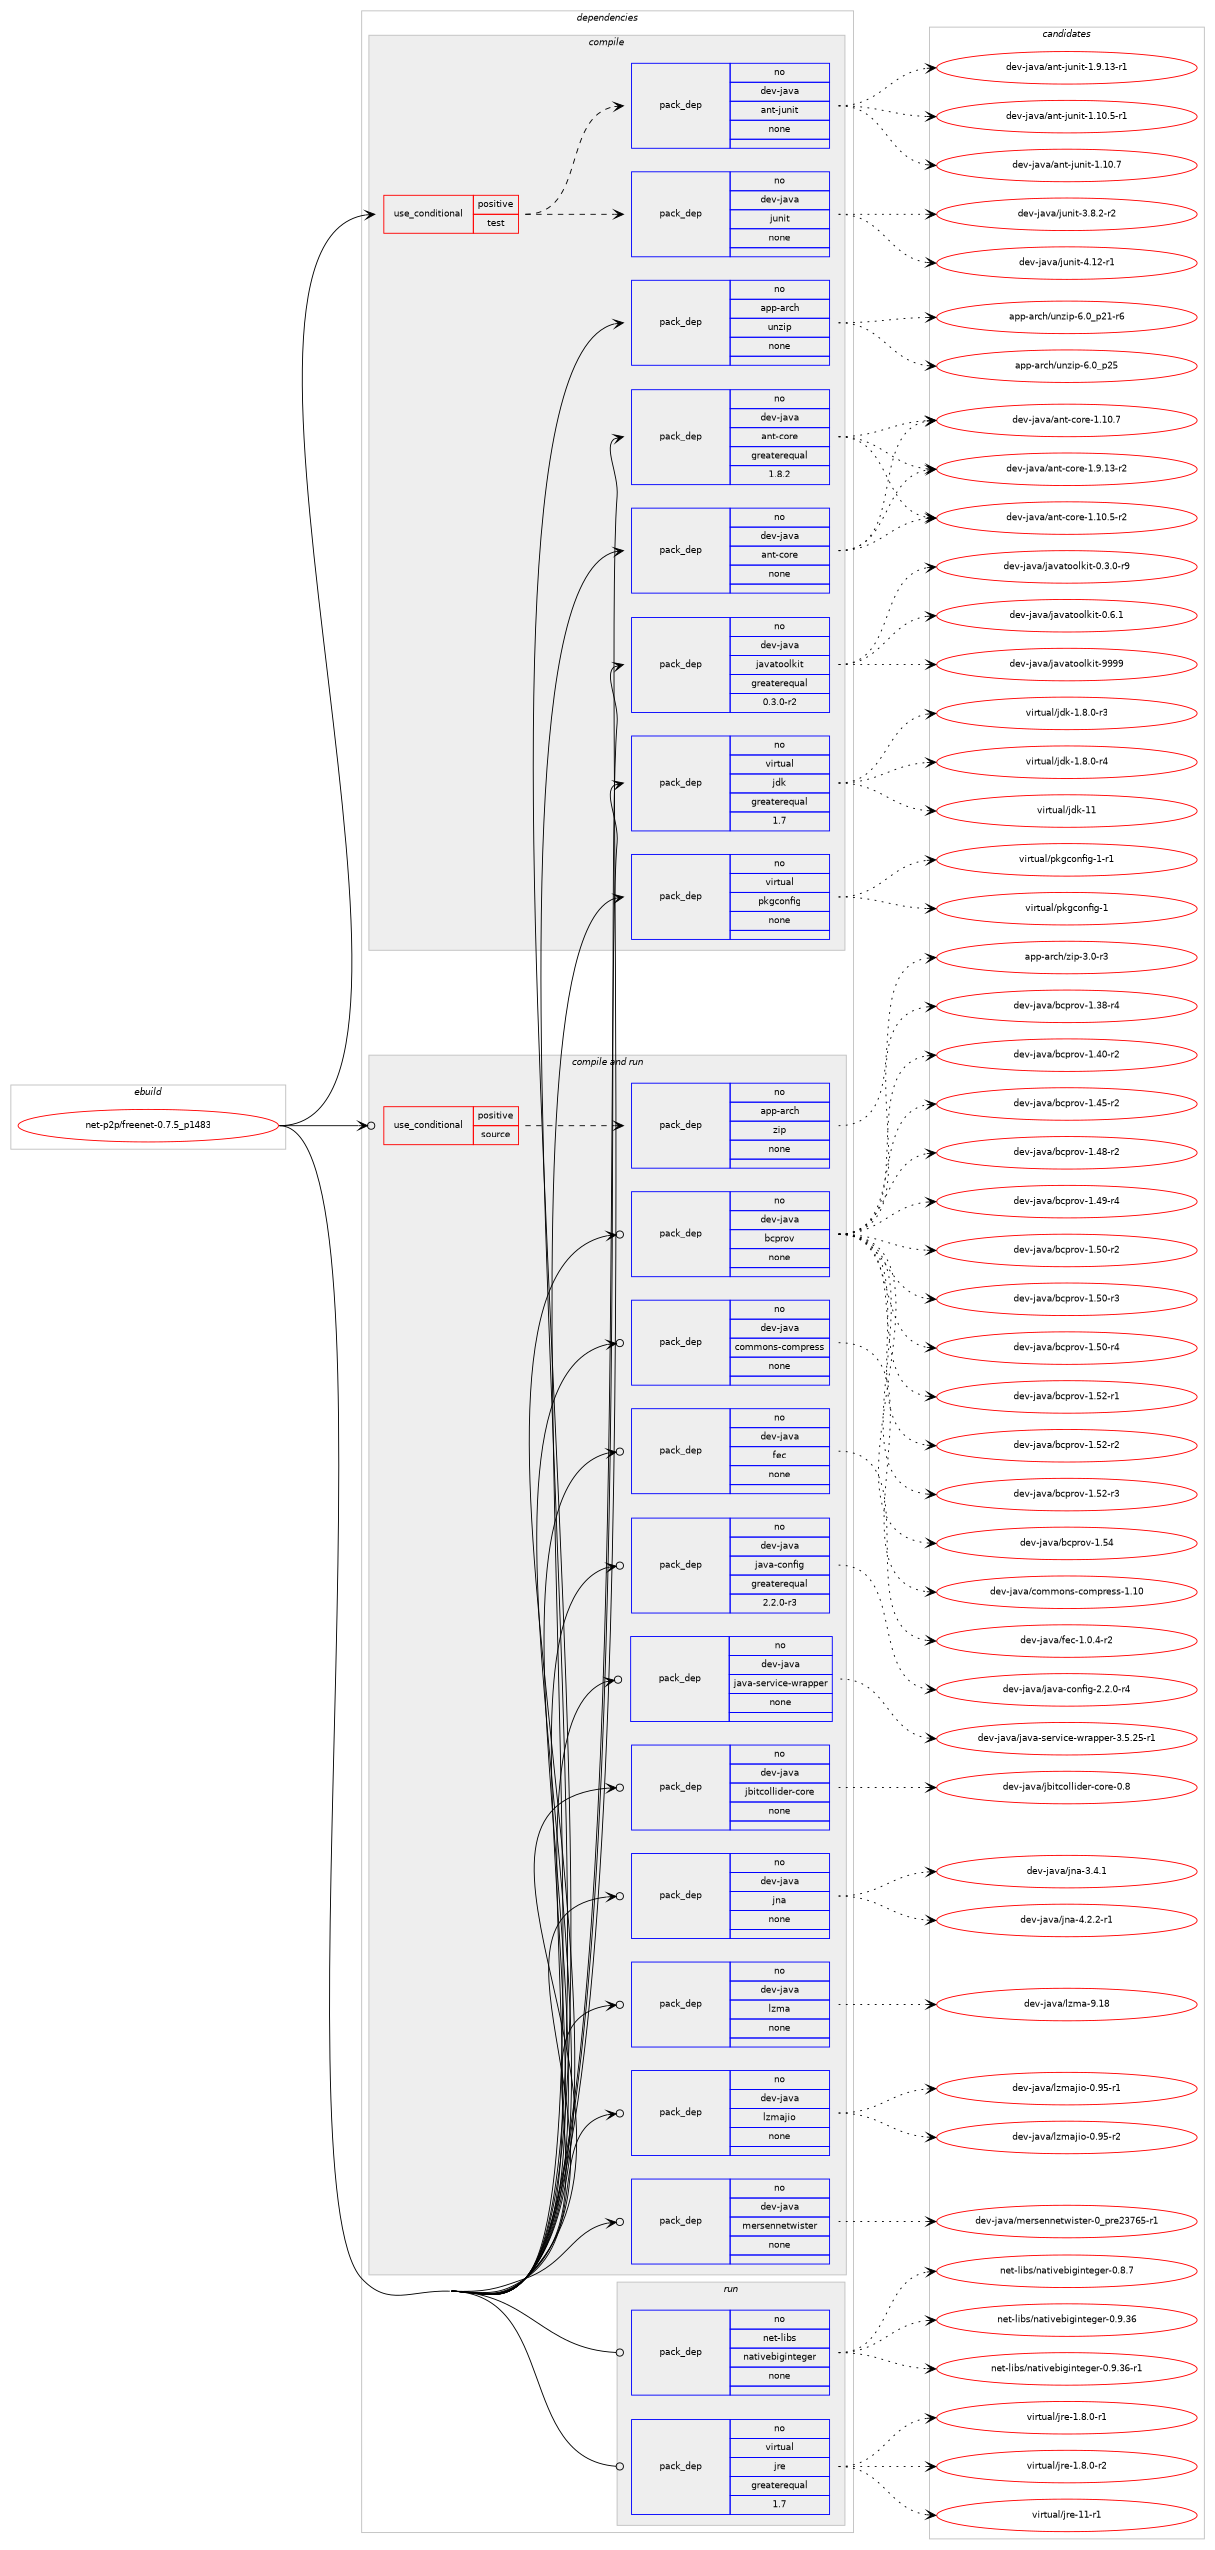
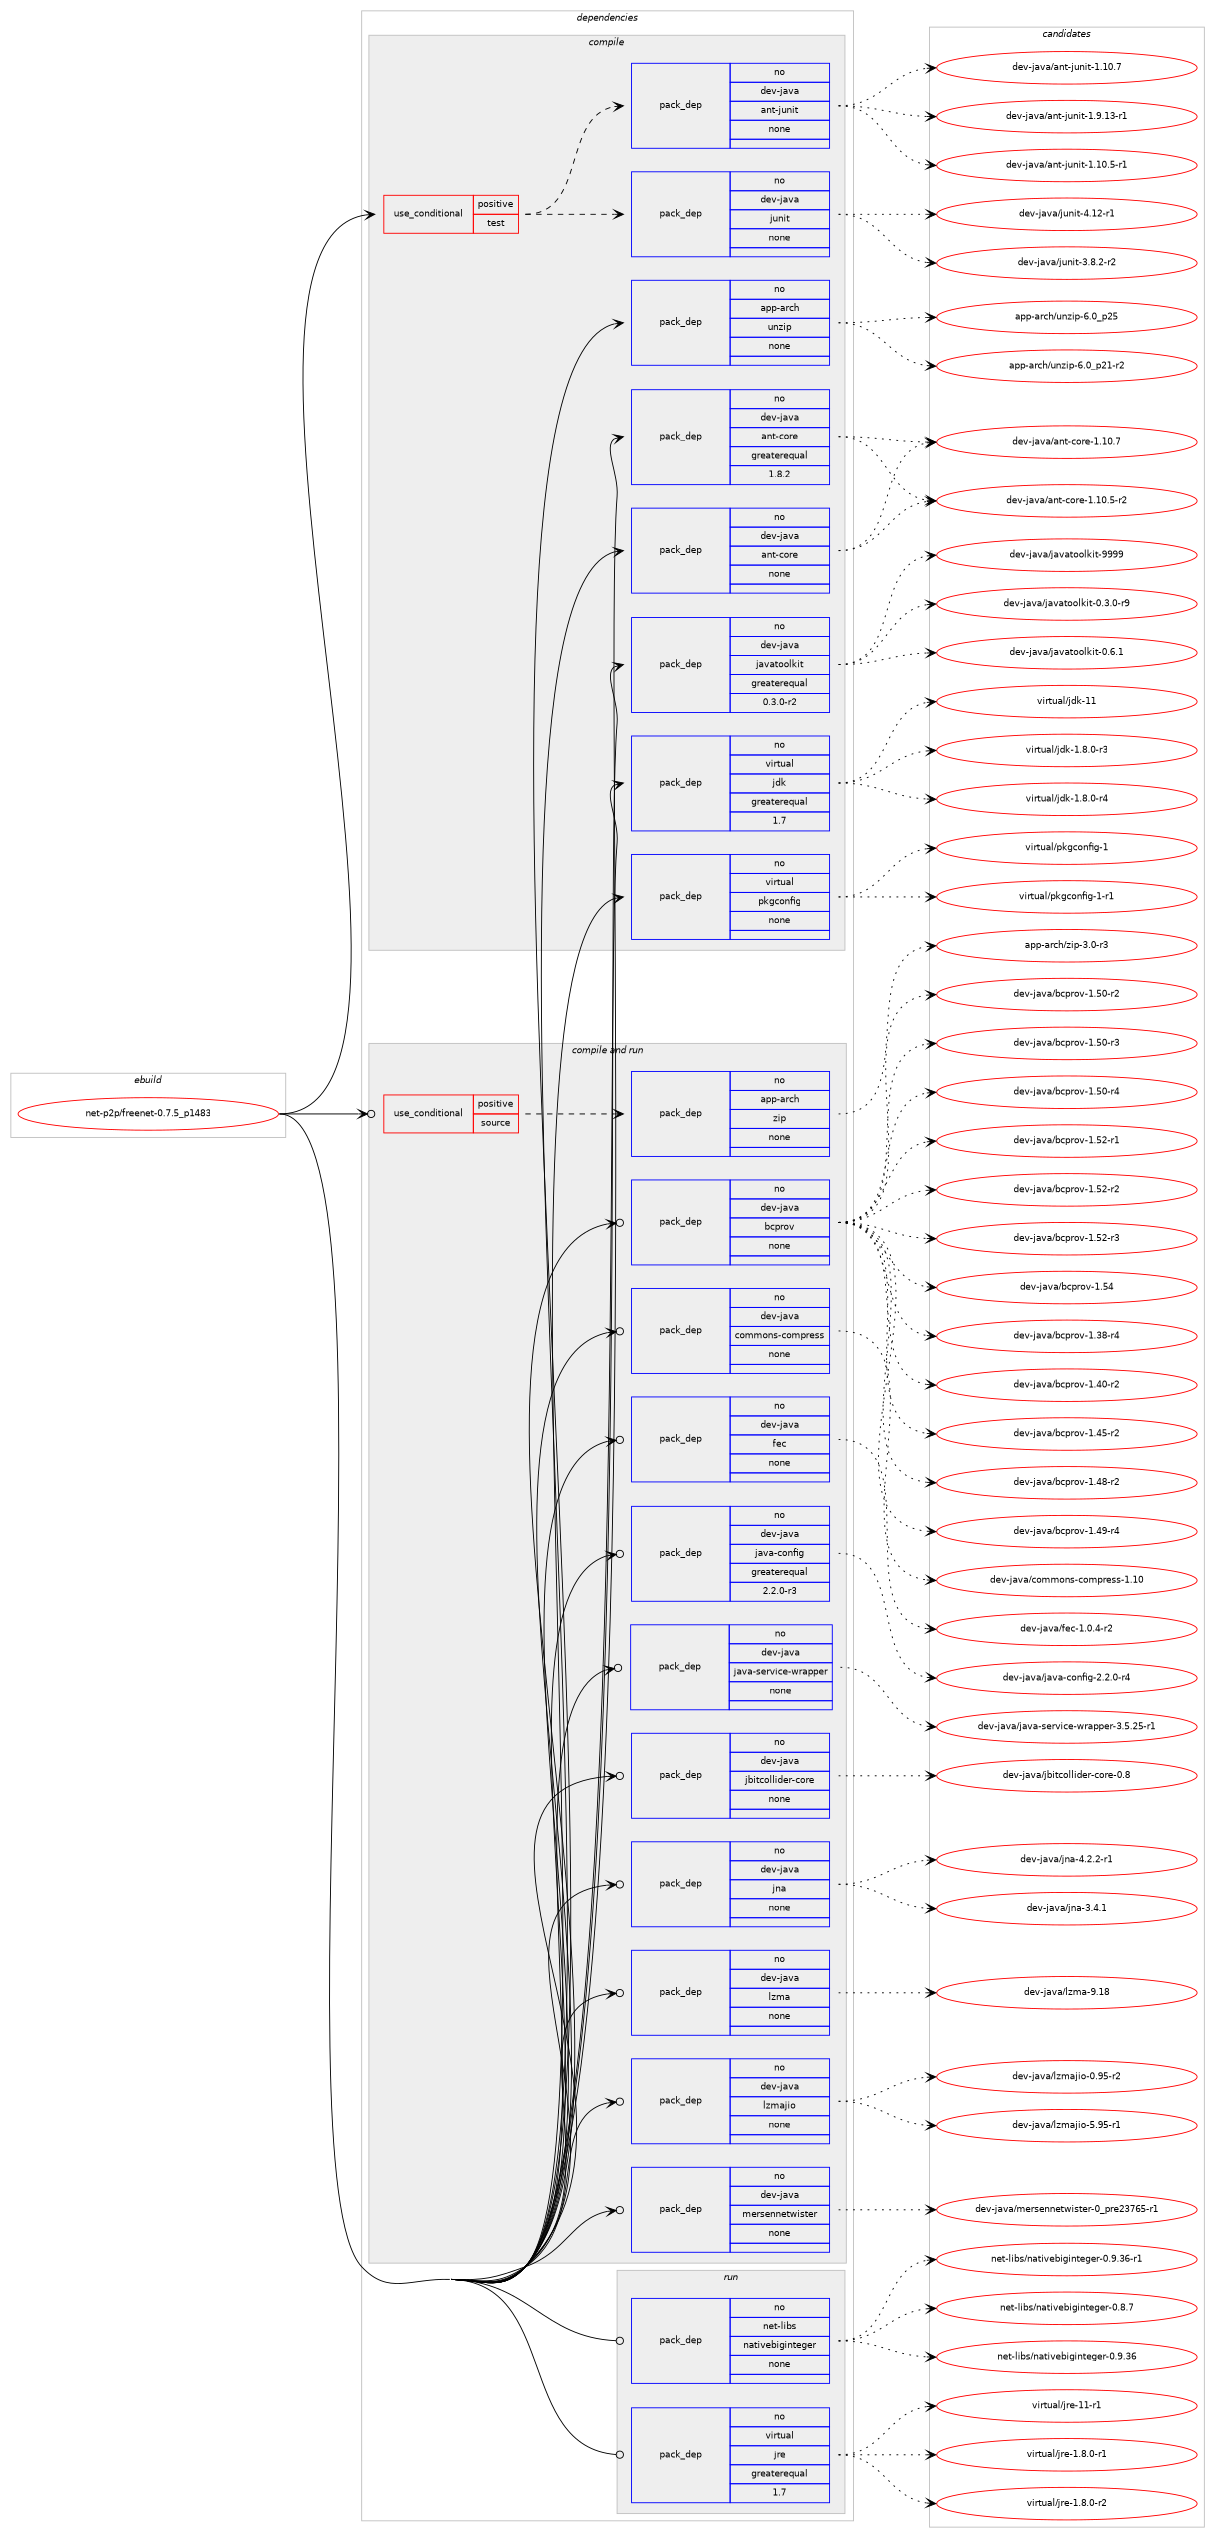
node "app-arch/unzip-6.0_p21-r6": label "app-arch/unzip-6.0_p21-r6" -> "app-arch/unzip-6.0_p21-r2"
node "dev-java/ant-core-1.9.13-r2": removed
node "dev-java/lzmajio-0.95-r1": label "dev-java/lzmajio-0.95-r1" -> "dev-java/lzmajio-5.95-r1"
